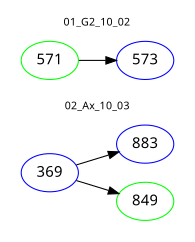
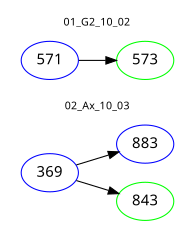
node "571": color green -> blue
node "573": color blue -> green
node "849": label "849" -> "843"
